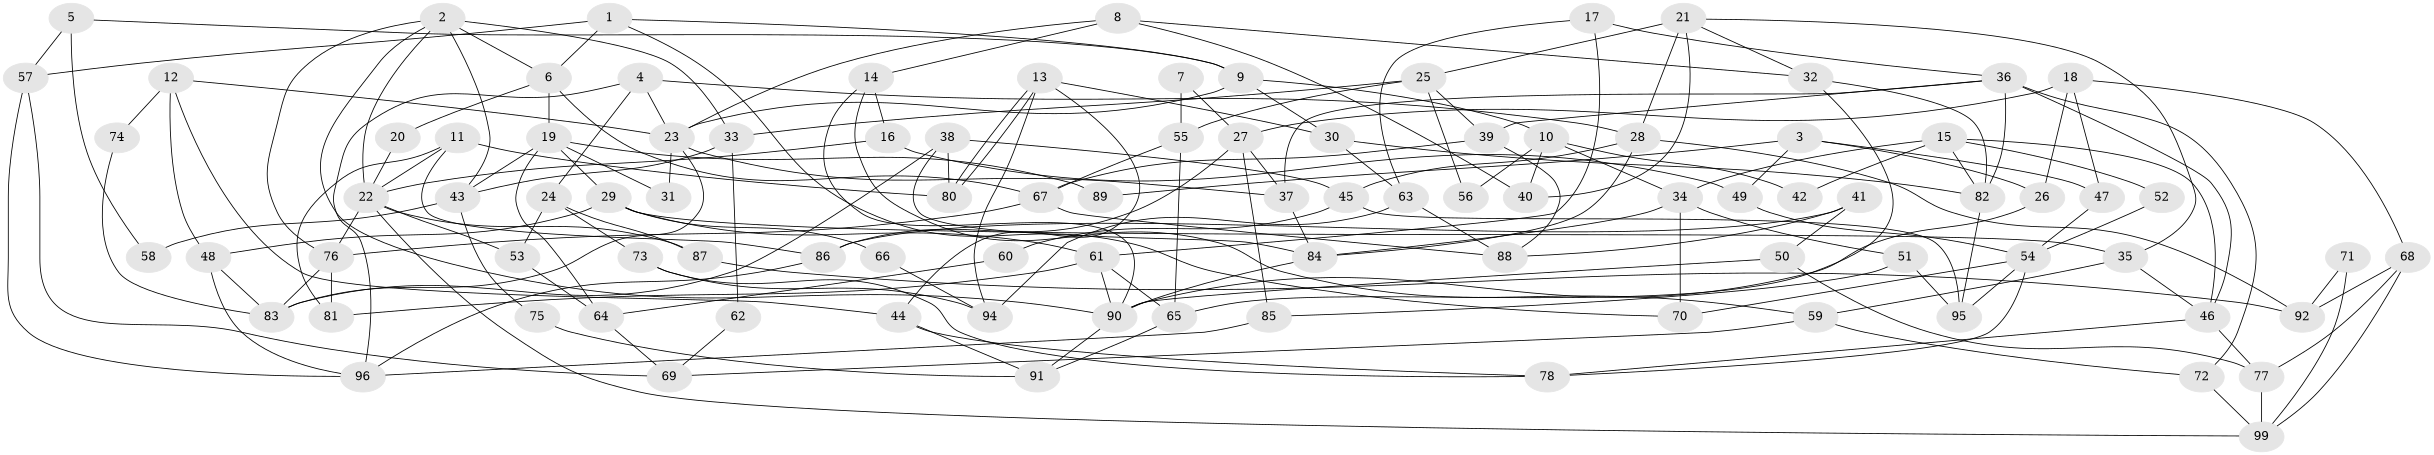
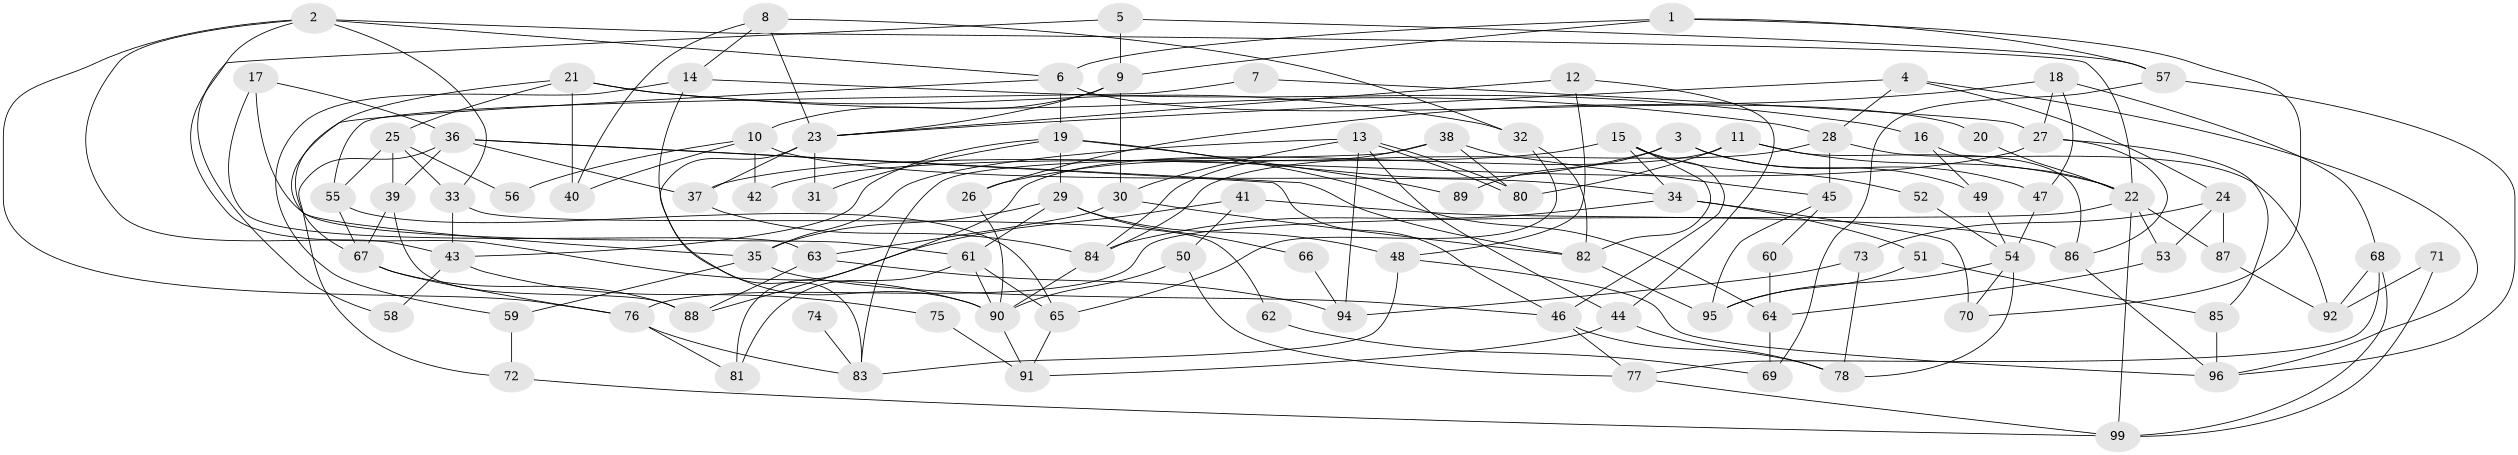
edge "12" -- "74": removed
edge "13" -- "35": added
edge "59" -- "69": removed
